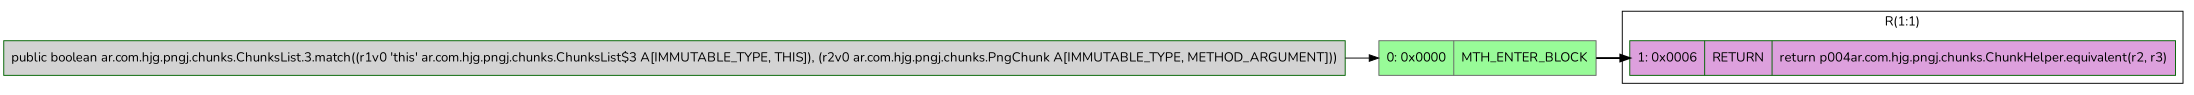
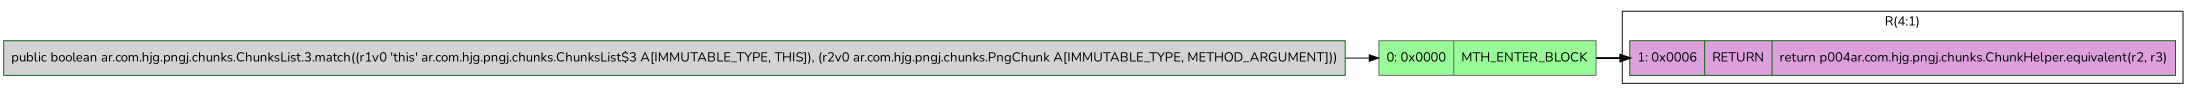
cluster "R(1:1)": label "R(1:1)" -> "R(4:1)"
